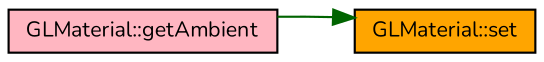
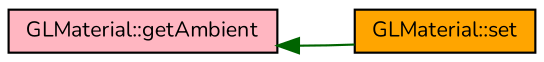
edge "GLMaterial::getAmbient" -> "GLMaterial::set": reversed
